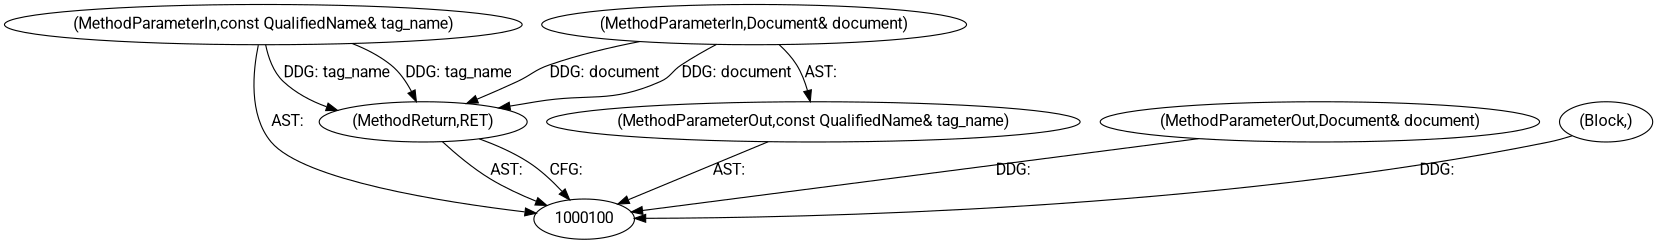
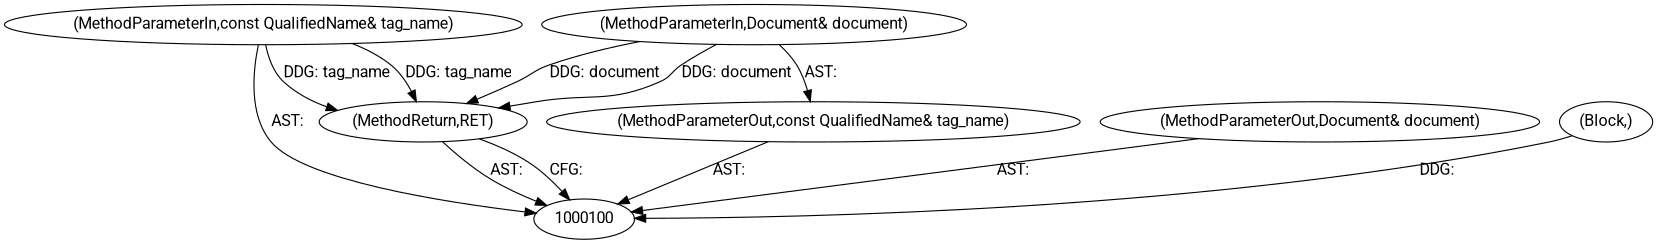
edge "(MethodParameterOut,Document& document)" -> "1000100": label "DDG: " -> "AST: "
